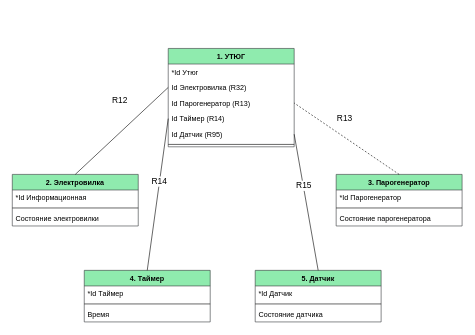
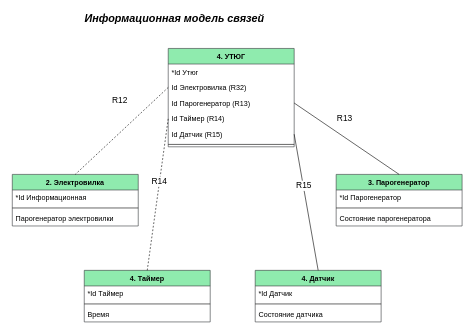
node "Информационная модель связей": added
node "1. УТЮГ": label "1. УТЮГ" -> "4. УТЮГ"
edge "Id Электровилка (R32)" -- "2. Электровилка": style solid -> dashed
node "Id Датчик (R95)": label "Id Датчик (R95)" -> "Id Датчик (R15)"
edge "Id Парогенератор (R13)" -- "3. Парогенератор": style dashed -> solid
node "Состояние электровилки": label "Состояние электровилки" -> "Парогенератор электровилки"
edge "Id Таймер (R14)" -- "4. Таймер": style solid -> dashed
node "5. Датчик": label "5. Датчик" -> "4. Датчик"
